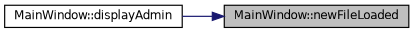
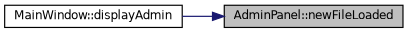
node "MainWindow::newFileLoaded": label "MainWindow::newFileLoaded" -> "AdminPanel::newFileLoaded"
